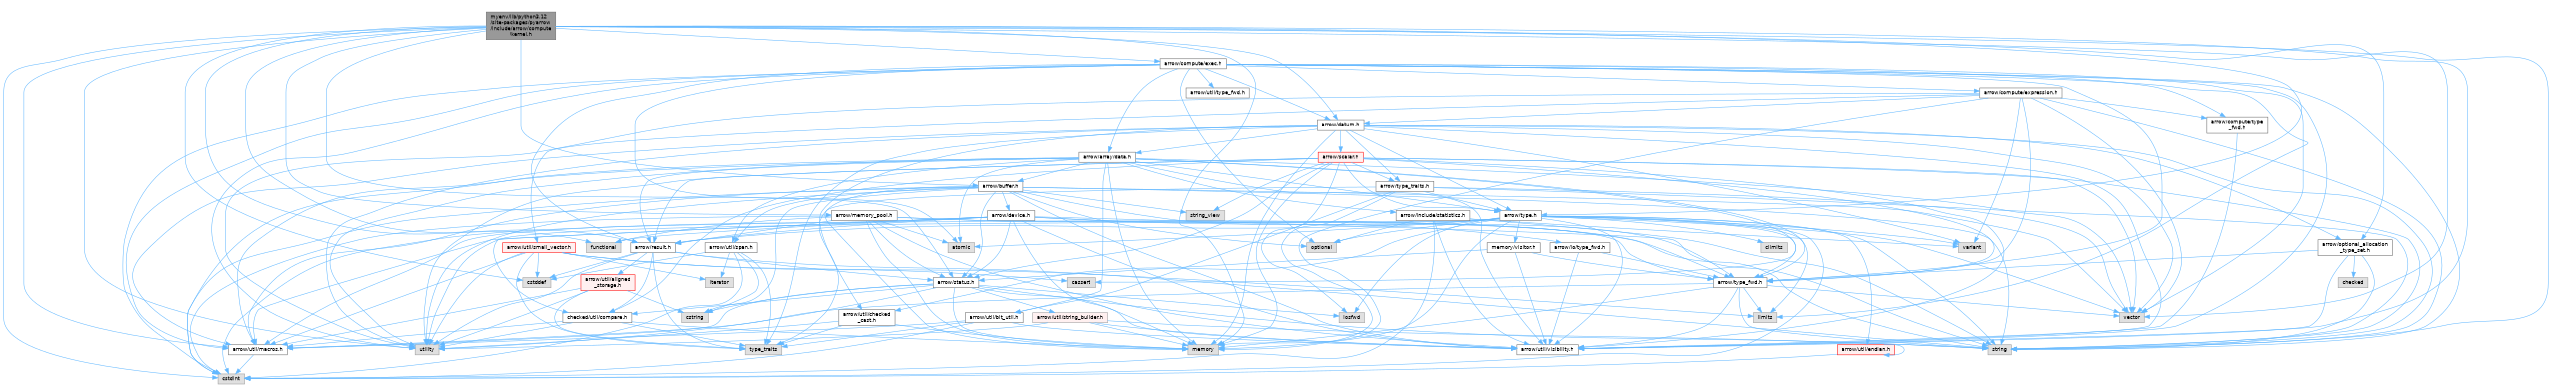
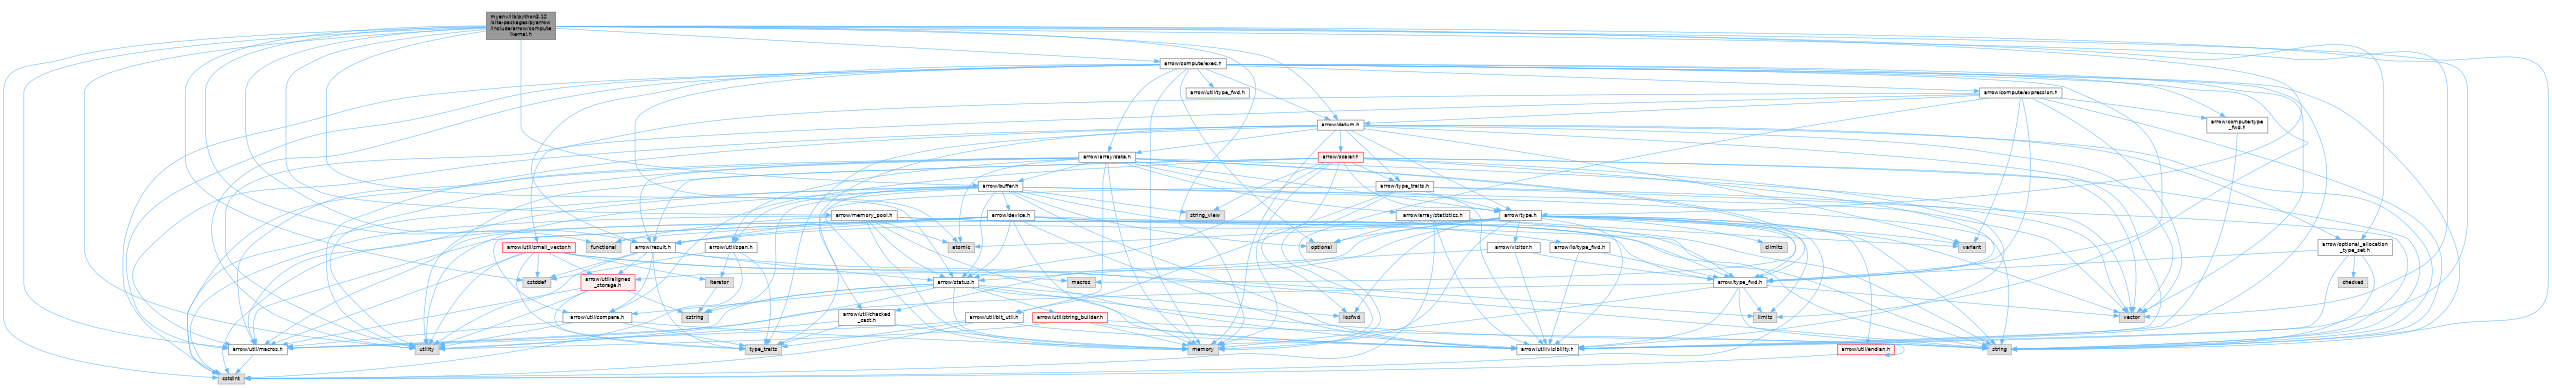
edge "arrow/compute/exec.h" -> "memory": added
node "arrow/include/statistics.h": label "arrow/include/statistics.h" -> "arrow/array/statistics.h"
edge "arrow/type.h" -> "utility": now "arrow/type.h" -> "arrow/util/aligned _storage.h"
node "memory/visitor.h": label "memory/visitor.h" -> "arrow/visitor.h"
edge "arrow/util/small_vector.h" -> "arrow/util/aligned _storage.h": added
node "cassert": label "cassert" -> "macros"
edge "arrow/util/span.h" -> "cstring": now "iterator" -> "cstring"
node "checked/util/compare.h": label "checked/util/compare.h" -> "arrow/util/compare.h"
node "arrow/util/string_builder.h": color grey60 -> red
